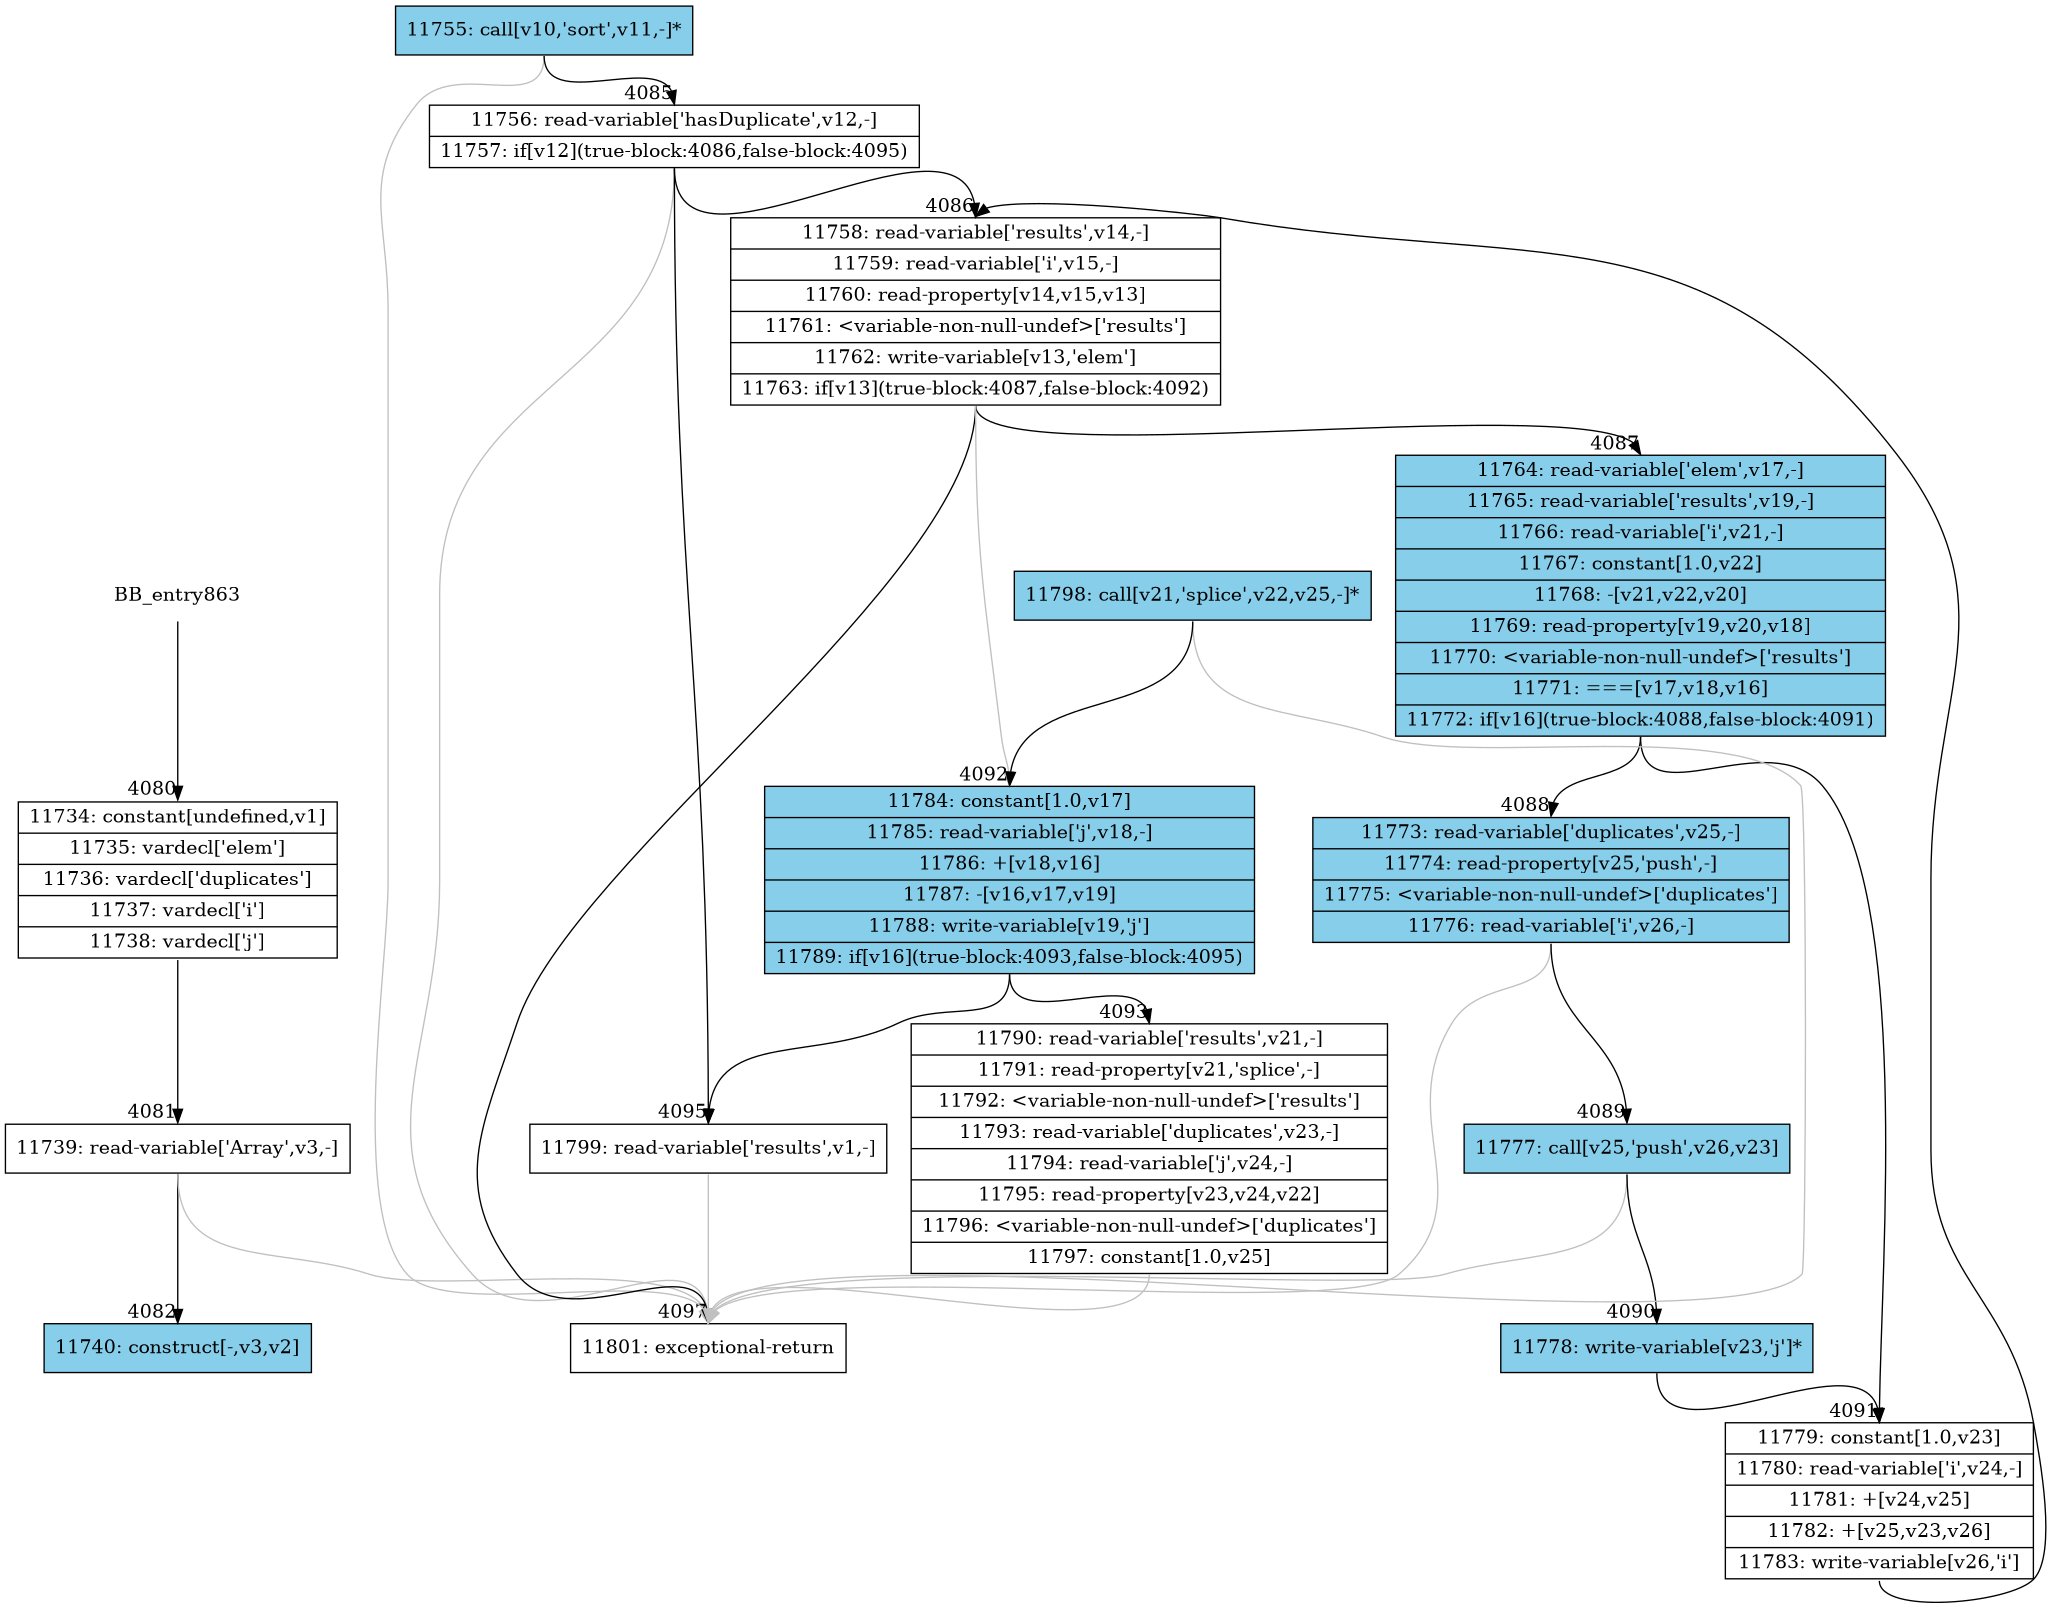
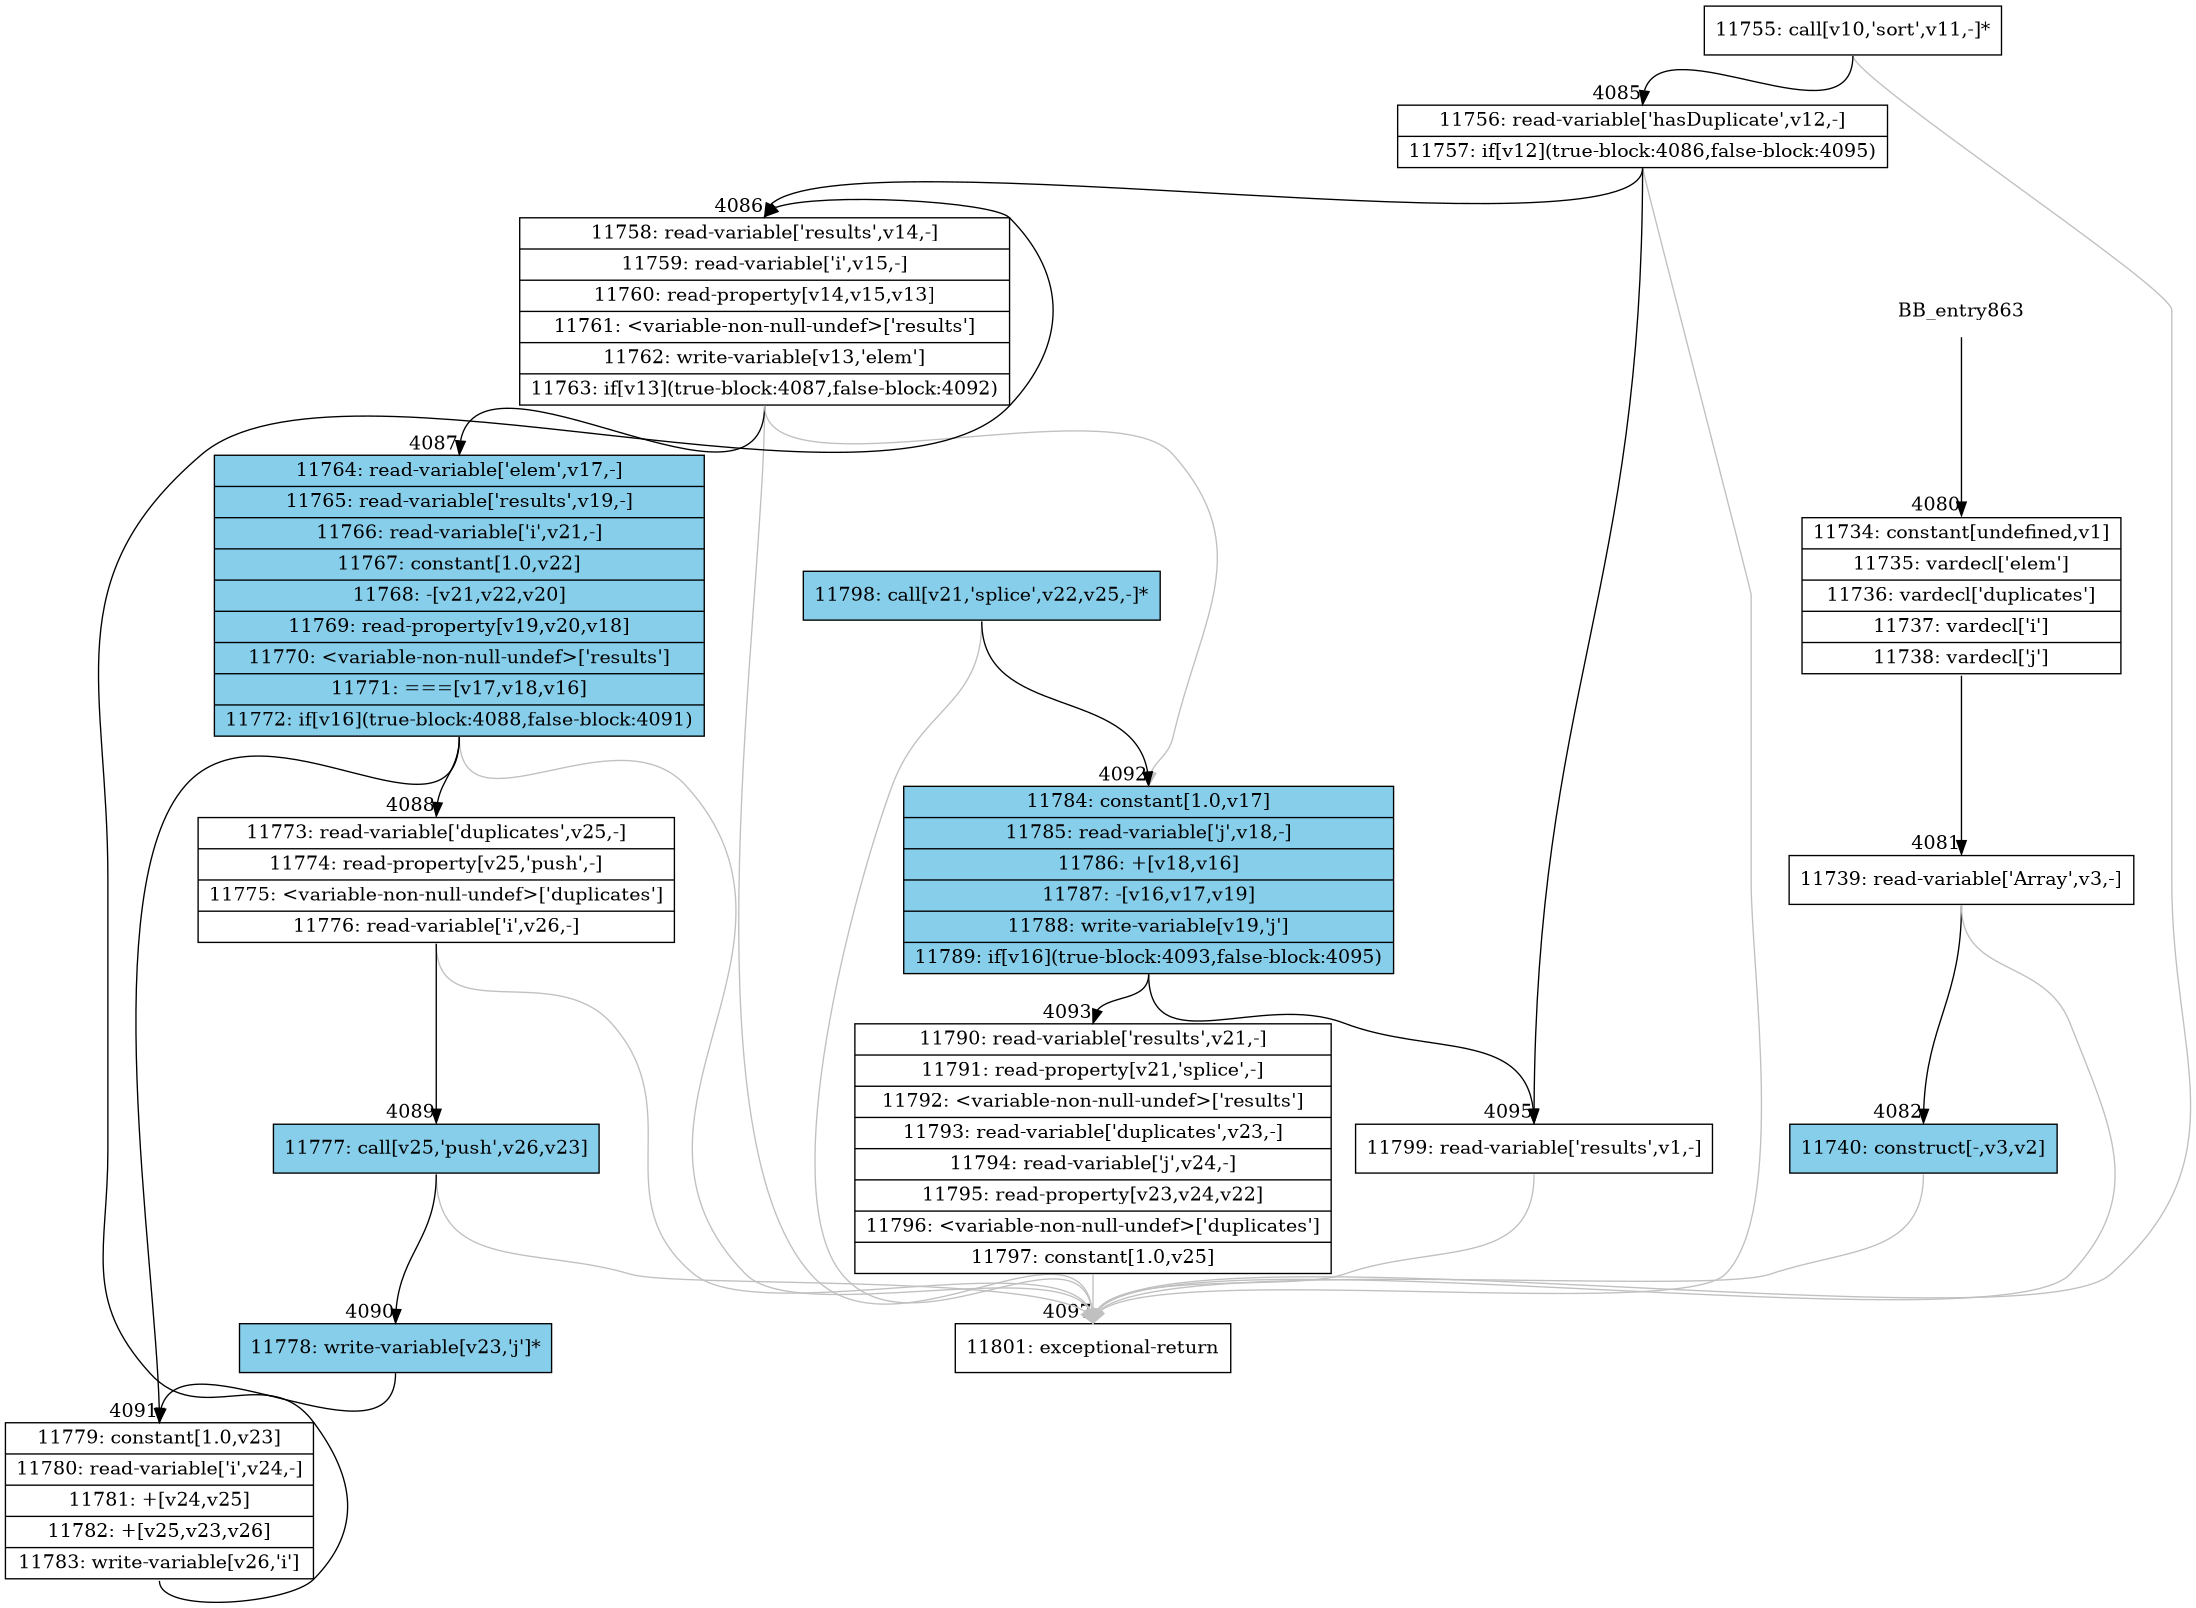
node "11755: call[v10,'sort',v11,-]*": fillcolor skyblue -> white
node "11773: read-variable['duplicates',v25,-]": fillcolor skyblue -> white
edge "11758: read-variable['results',v14,-]" -> "11801: exceptional-return": color black -> gray
edge "11764: read-variable['elem',v17,-]" -> "11801: exceptional-return": added
edge "11740: construct[-,v3,v2]" -> "11801: exceptional-return": added
